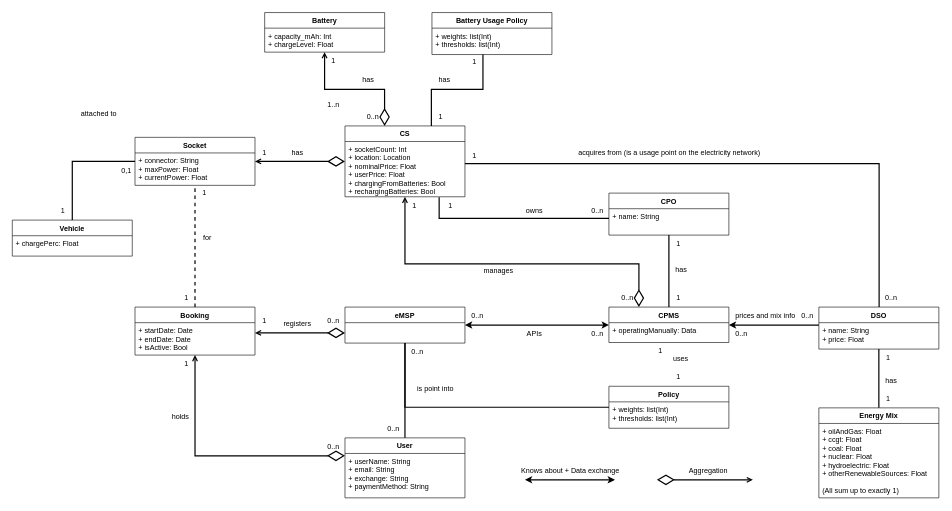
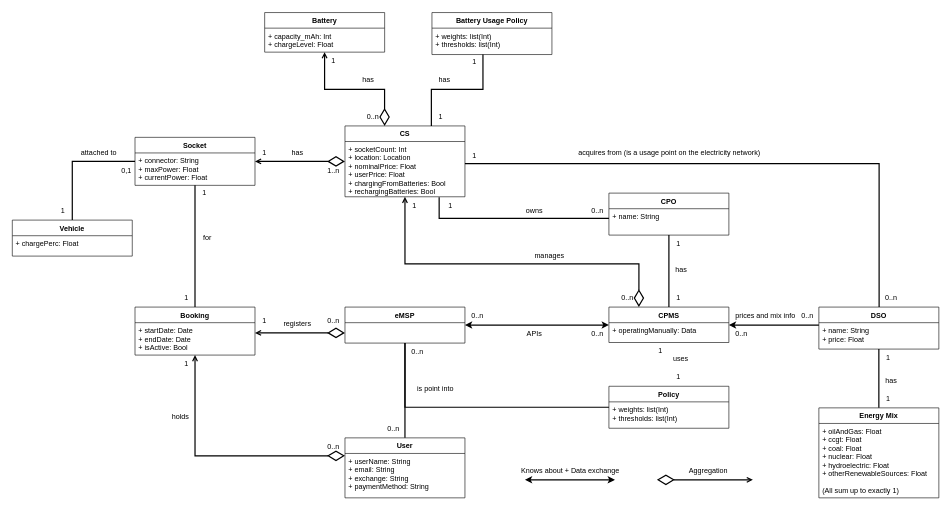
node "1..n": moved (333, 105) -> (333, 171)
node "attached to": moved (99, 114) -> (99, 153)
edge "+ connector: String + maxPower: Float + currentPower: Float" -- "Booking": style dashed -> solid
node "manages": moved (498, 271) -> (549, 256)
